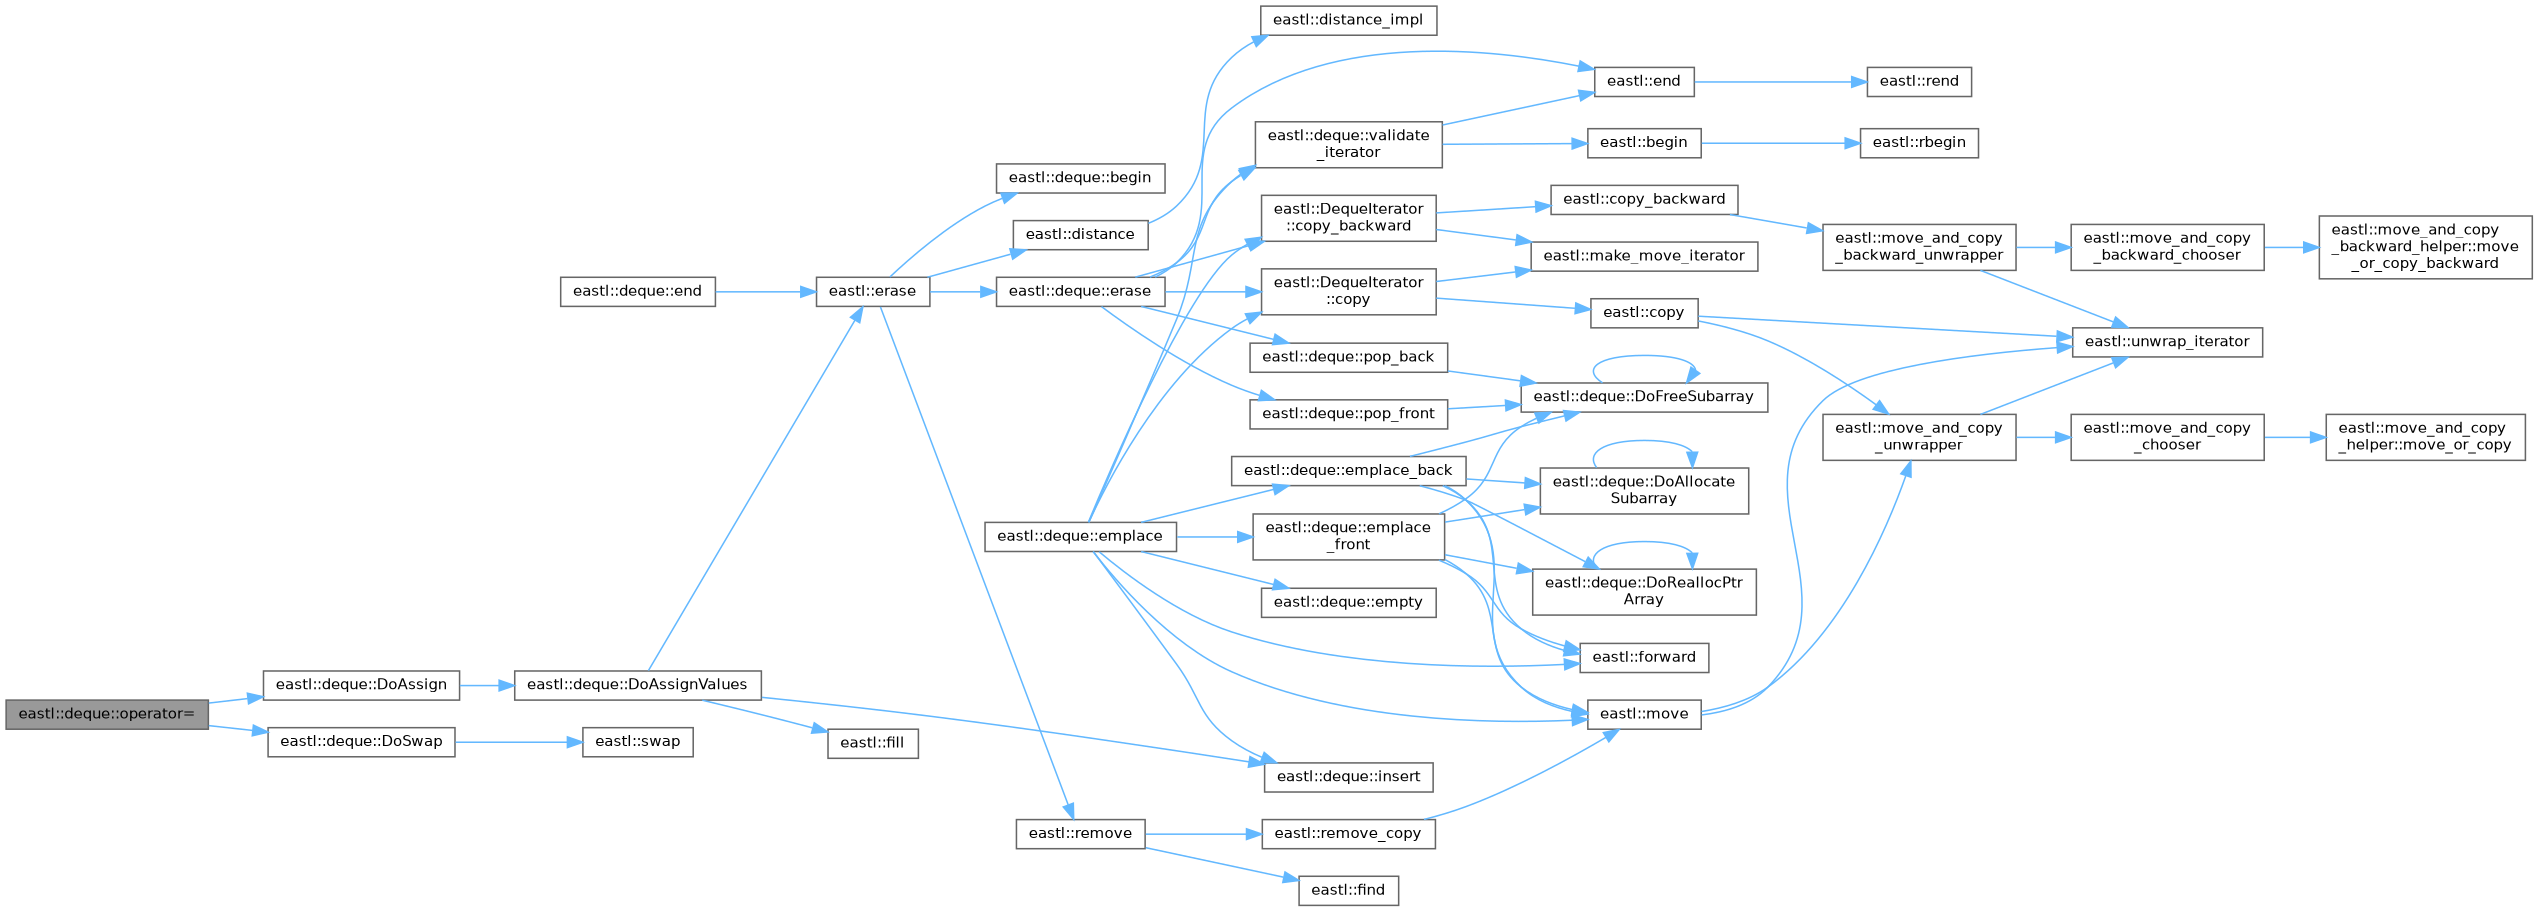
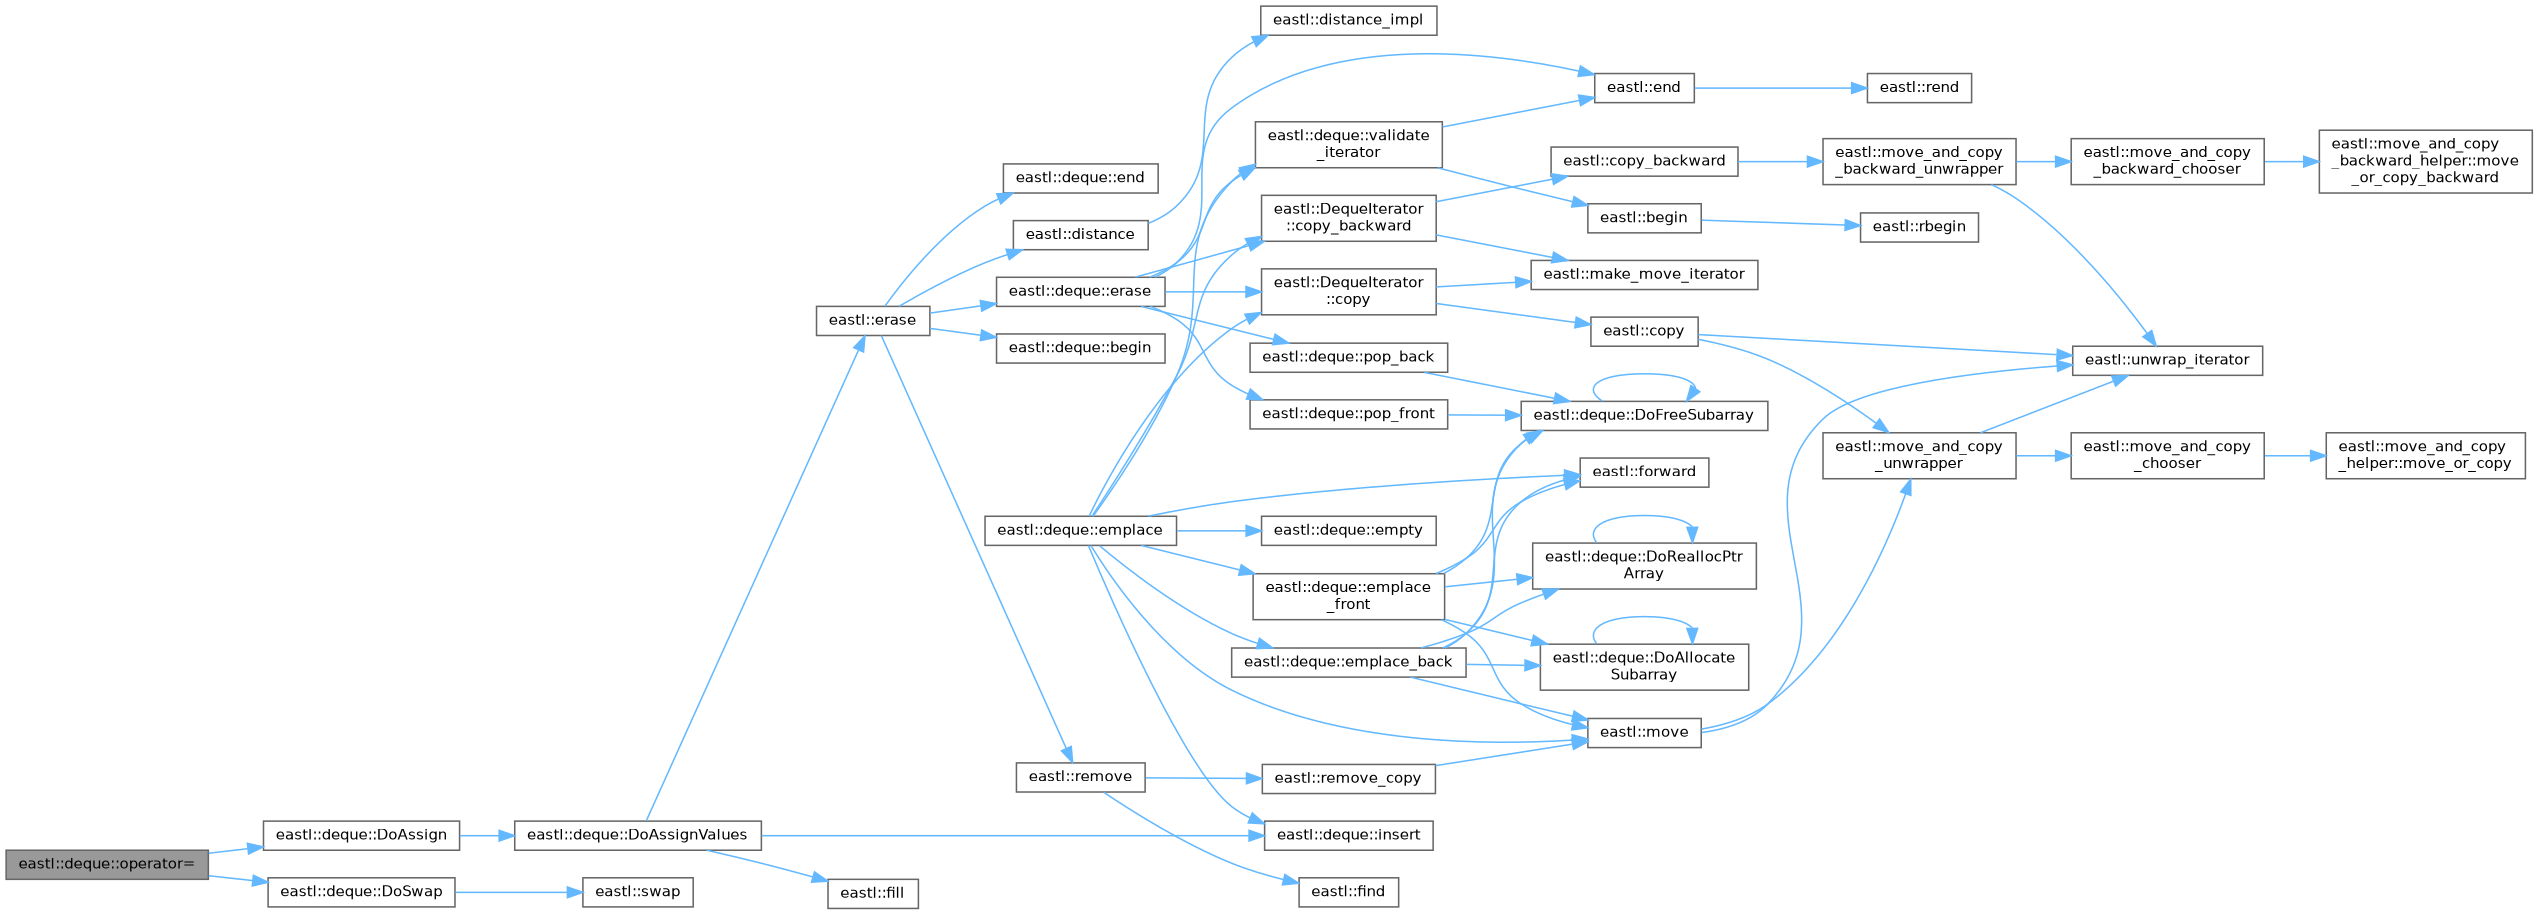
edge "eastl::deque::end" -> "eastl::erase": reversed
